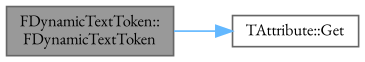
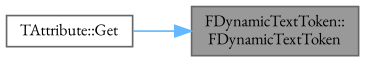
edge "FDynamicTextToken:: FDynamicTextToken" -> "TAttribute::Get": reversed
